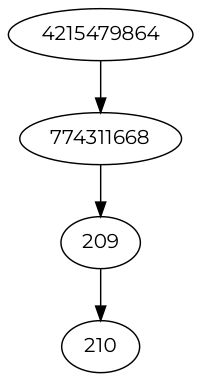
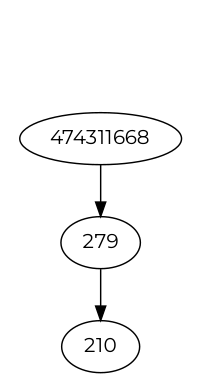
node "4215479864": removed
node "774311668": label "774311668" -> "474311668"
node "209": label "209" -> "279"
